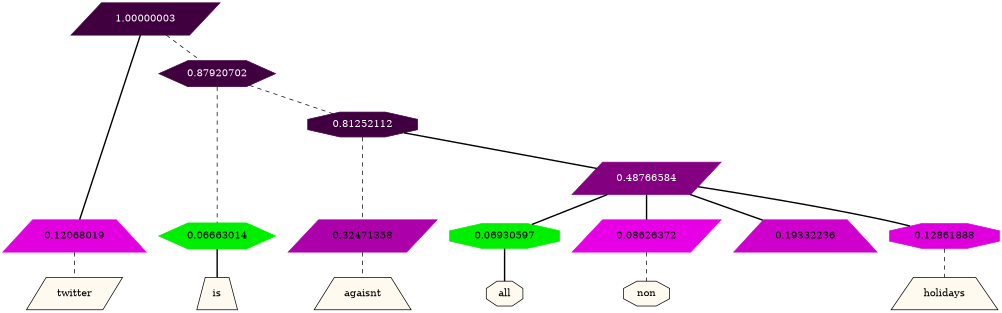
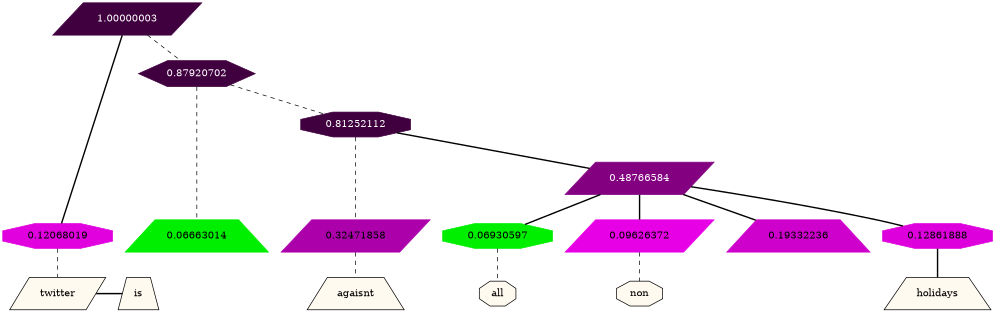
node "0.12068019": shape trapezium -> octagon
node "0.06663014": shape hexagon -> trapezium
node "0.32471358": label "0.32471358" -> "0.32471858"
node "0.08626372": label "0.08626372" -> "0.09626372"
edge "0.06663014" -- "is": now "twitter" -- "is"
edge "0.12861888" -- "holidays": style dashed -> bold
edge "0.06930597" -- "all": style bold -> dashed
